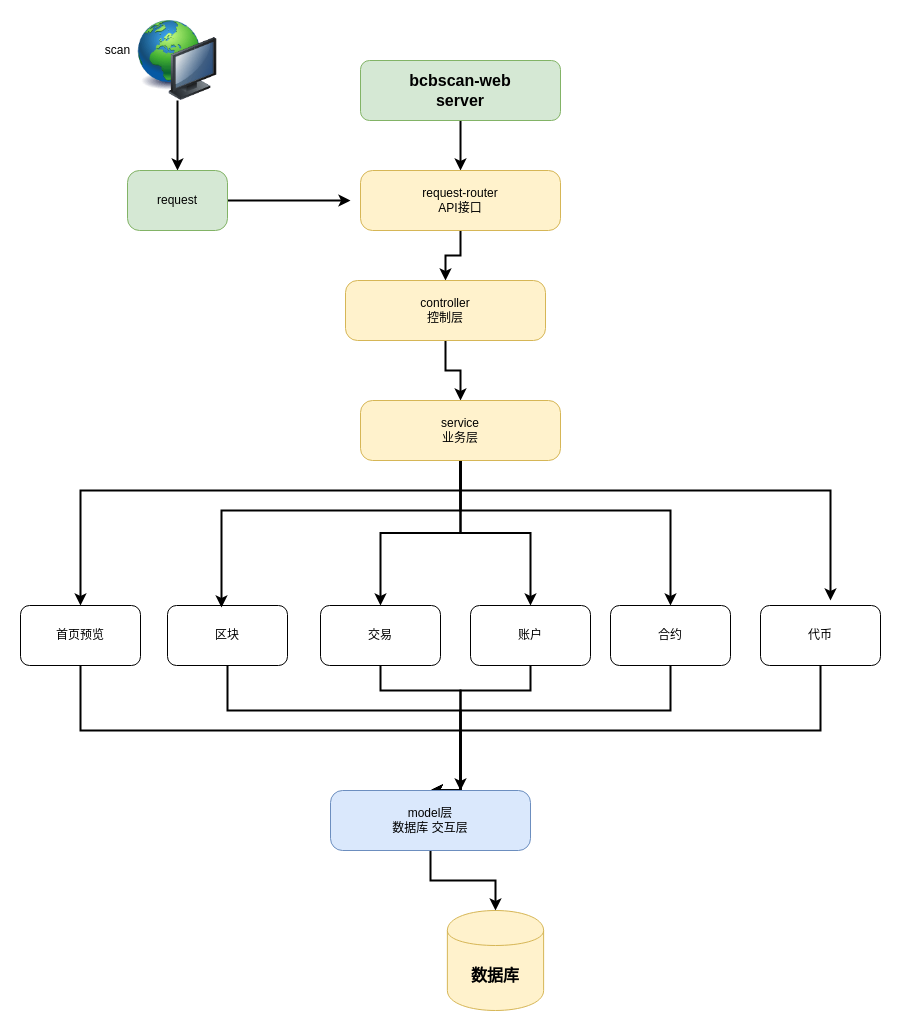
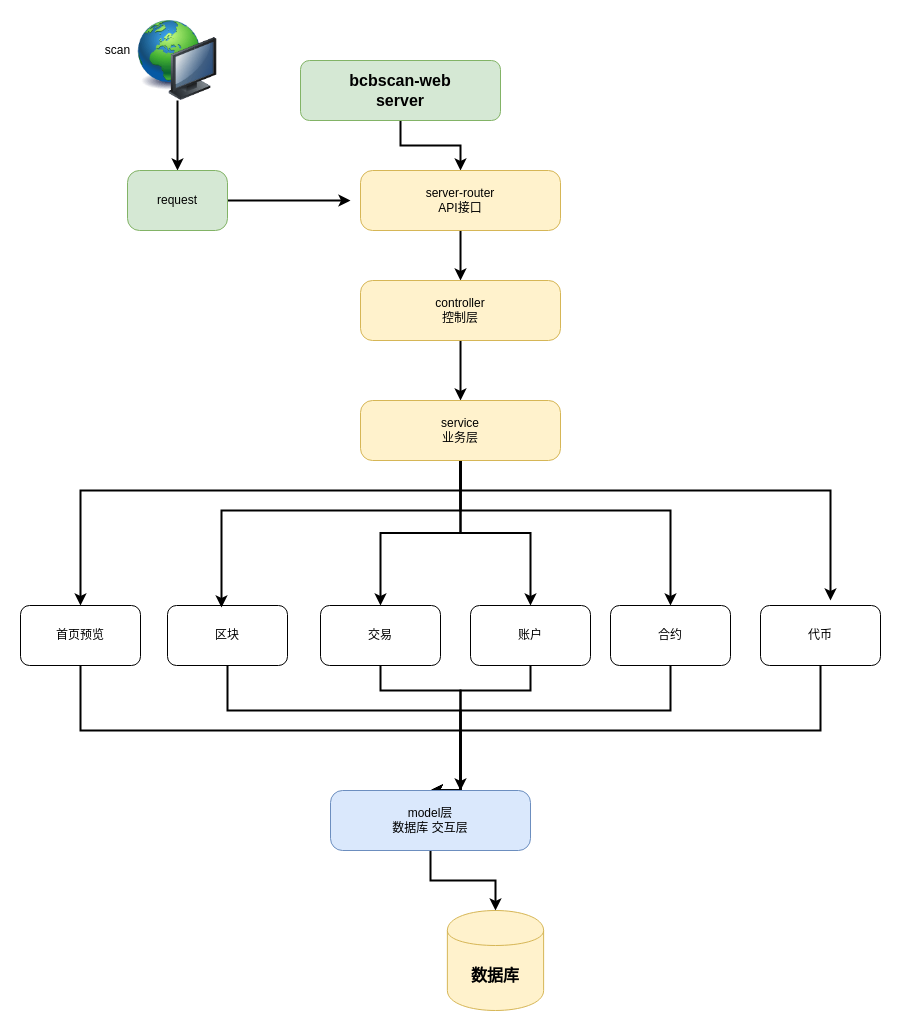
node "bcbscan-web server": moved (461, 91) -> (401, 91)
node "request-router API接口": label "request-router API接口" -> "server-router API接口"
node "controller 控制层": moved (446, 311) -> (461, 311)
